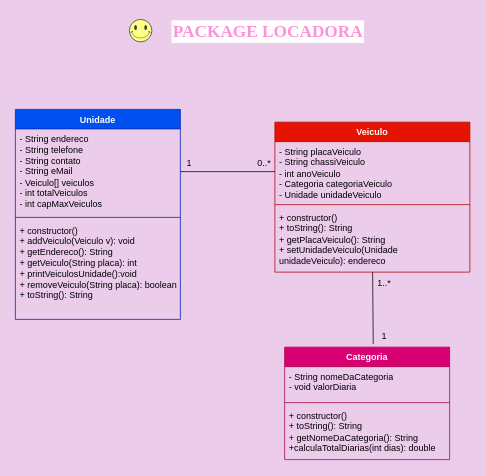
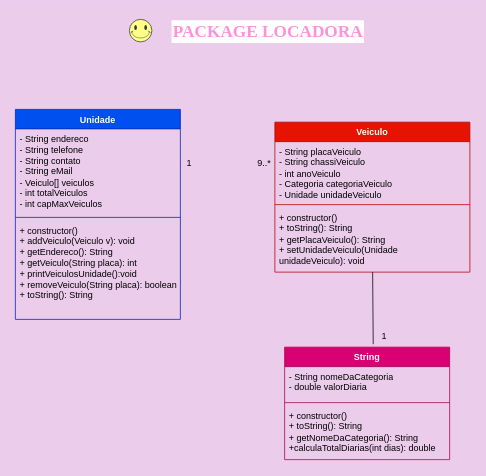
node "0..*": label "0..*" -> "9..*"
edge "- String endereco - String telefone - String contato - String eMail - Veiculo[] veiculos - int totalVeiculos - int capMaxVeiculos" -- "- String placaVeiculo - String chassiVeiculo - int anoVeiculo - Categoria categoriaVeiculo - Unidade unidadeVeiculo": removed
node "+ constructor()+ toString(): String + getPlacaVeiculo(): String + setUnidadeVeiculo(Unidade unidadeVeiculo): endereco": label "+ constructor()+ toString(): String + getPlacaVeiculo(): String + setUnidadeVeiculo(Unidade unidadeVeiculo): endereco" -> "+ constructor()+ toString(): String + getPlacaVeiculo(): String + setUnidadeVeiculo(Unidade unidadeVeiculo): void"
node "1..*": removed
node "Categoria": label "Categoria" -> "String"
node "- String nomeDaCategoria - void valorDiaria": label "- String nomeDaCategoria - void valorDiaria" -> "- String nomeDaCategoria - double valorDiaria"
